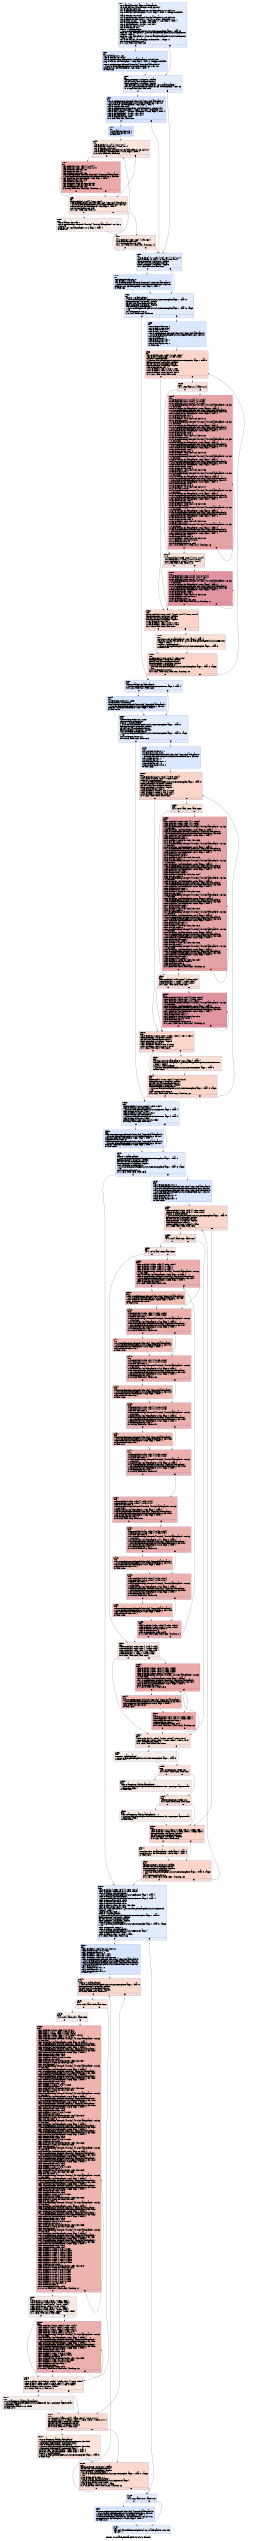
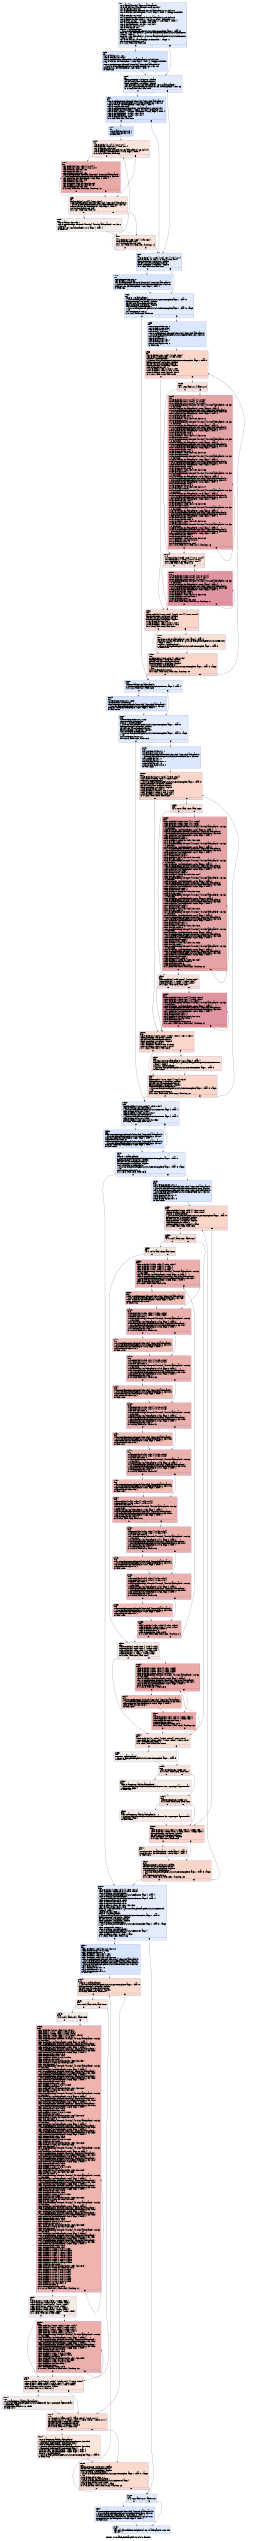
node "%450:": added
